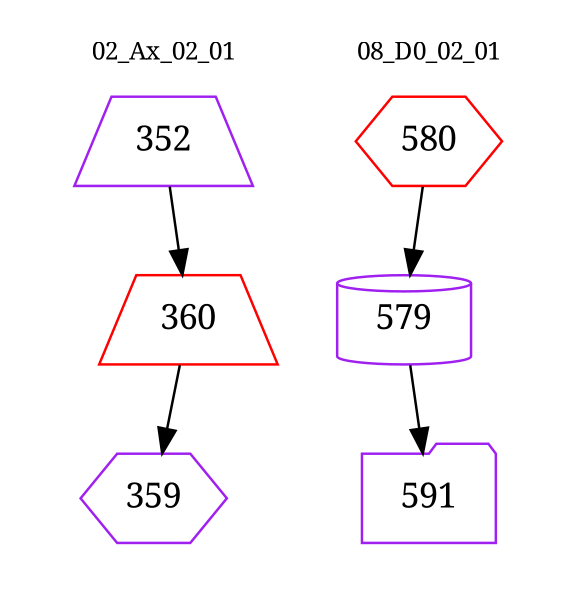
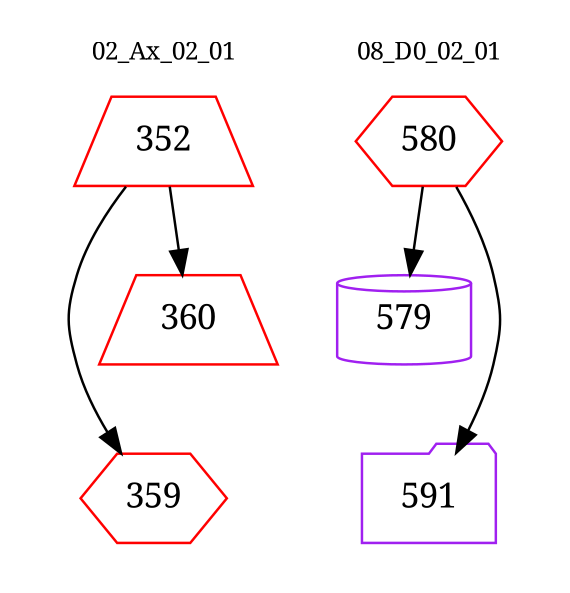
node "352": color purple -> red
edge "360" -> "359": now "352" -> "359"
edge "579" -> "591": now "580" -> "591"
node "359": color purple -> red
